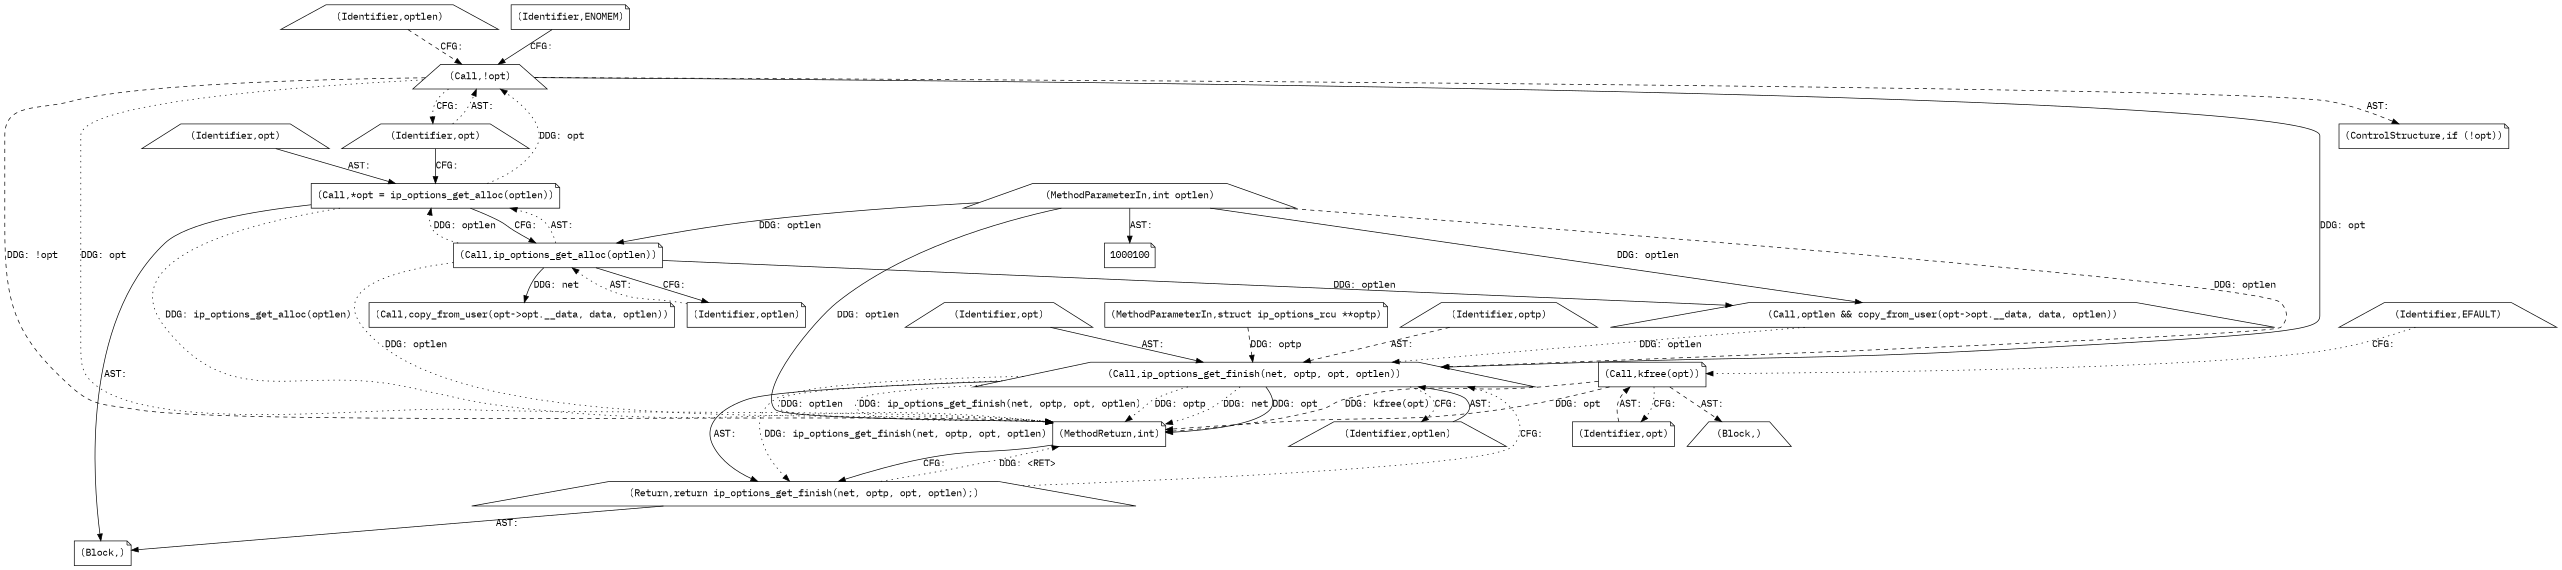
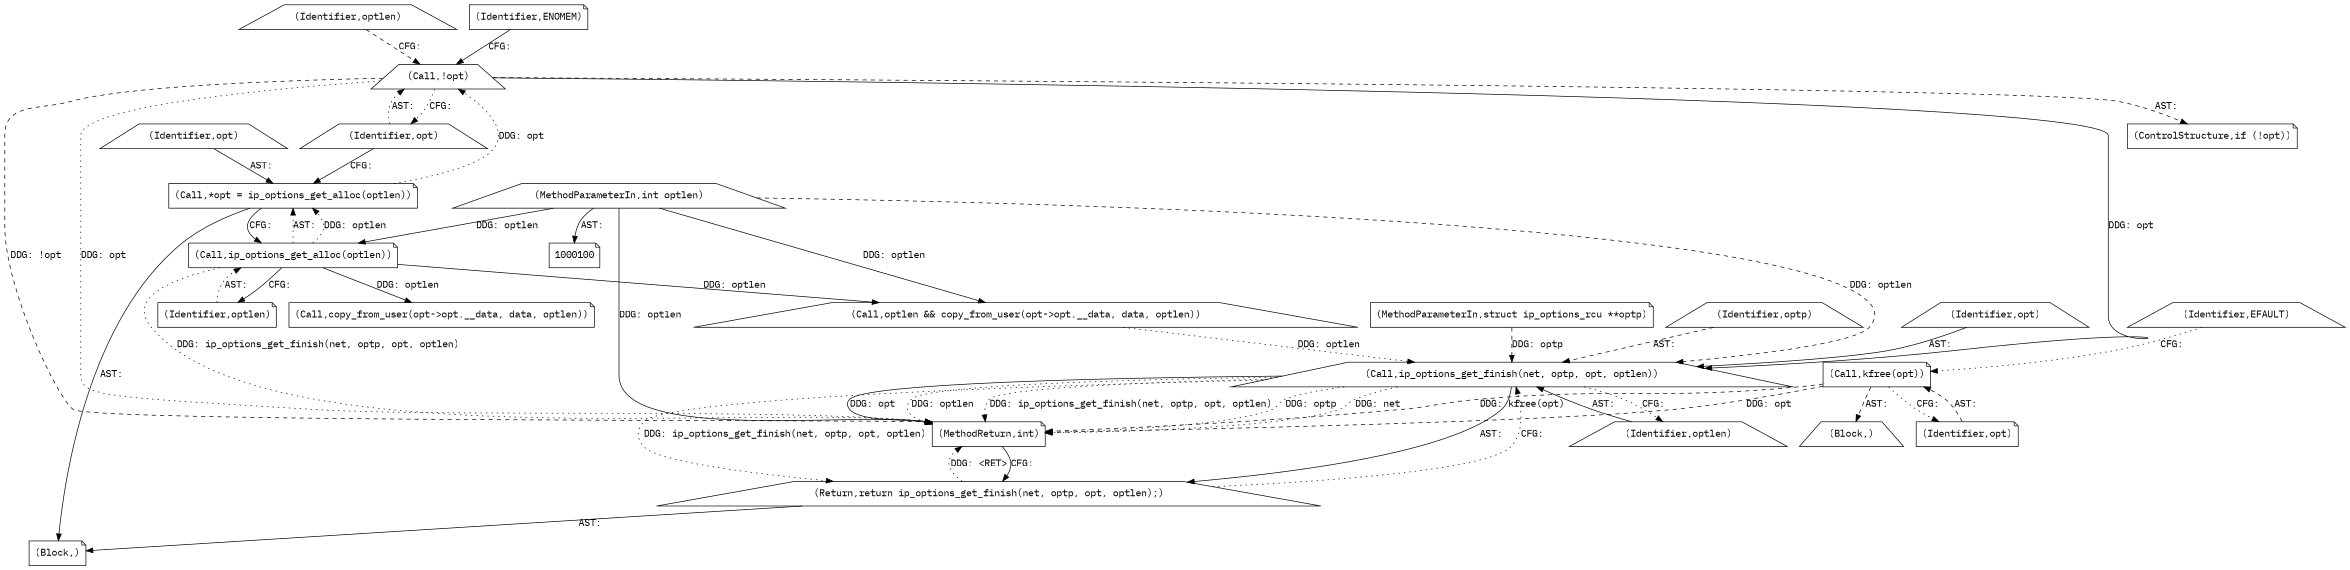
edge "(Call,ip_options_get_alloc(optlen))" -> "(Call,copy_from_user(opt->opt.__data, data, optlen))": label "DDG: net" -> "DDG: optlen"
edge "(Call,ip_options_get_alloc(optlen))" -> "(MethodReturn,int)": label "DDG: optlen" -> "DDG: ip_options_get_finish(net, optp, opt, optlen)"
edge "(Call,*opt = ip_options_get_alloc(optlen))" -> "(MethodReturn,int)": removed, label "DDG: ip_options_get_alloc(optlen)"
